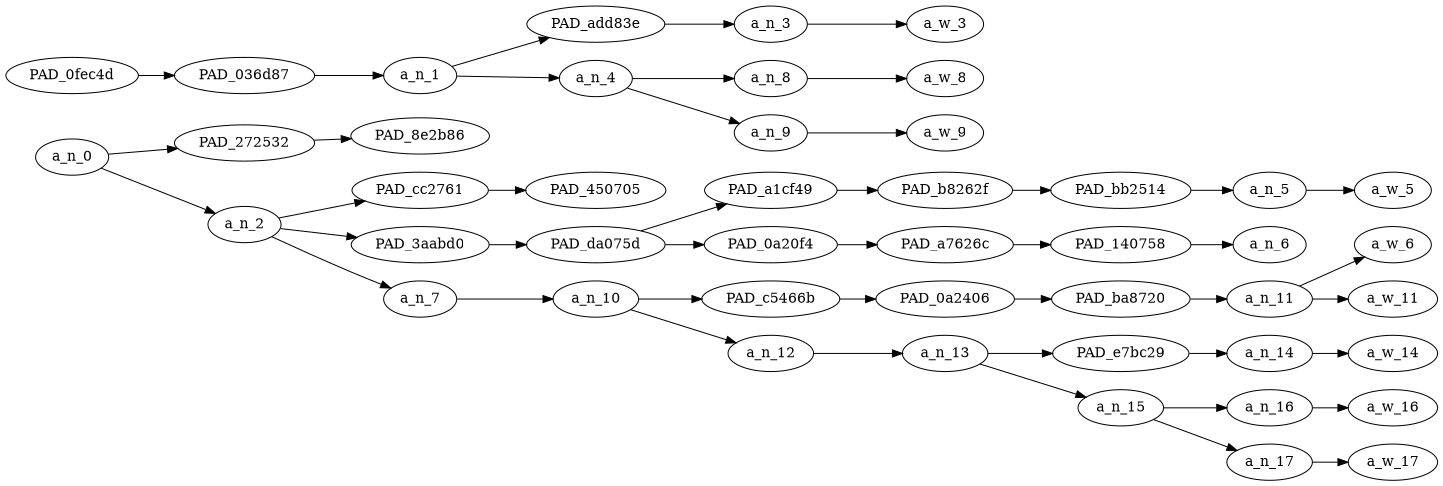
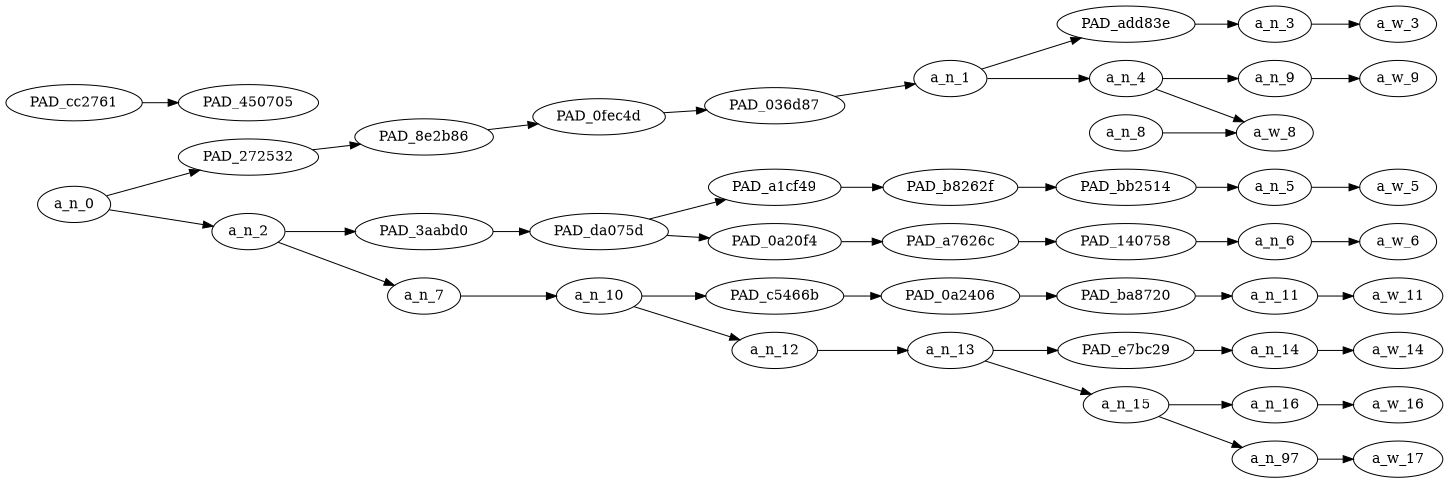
edge "a_n_4" -> "a_n_8": now "a_n_4" -> "a_w_8"
edge "PAD_8e2b86" -> "PAD_0fec4d": added
edge "a_n_2" -> "PAD_cc2761": removed
edge "a_n_11" -> "a_w_6": now "a_n_6" -> "a_w_6"
node "a_n_17": label "a_n_17" -> "a_n_97"
